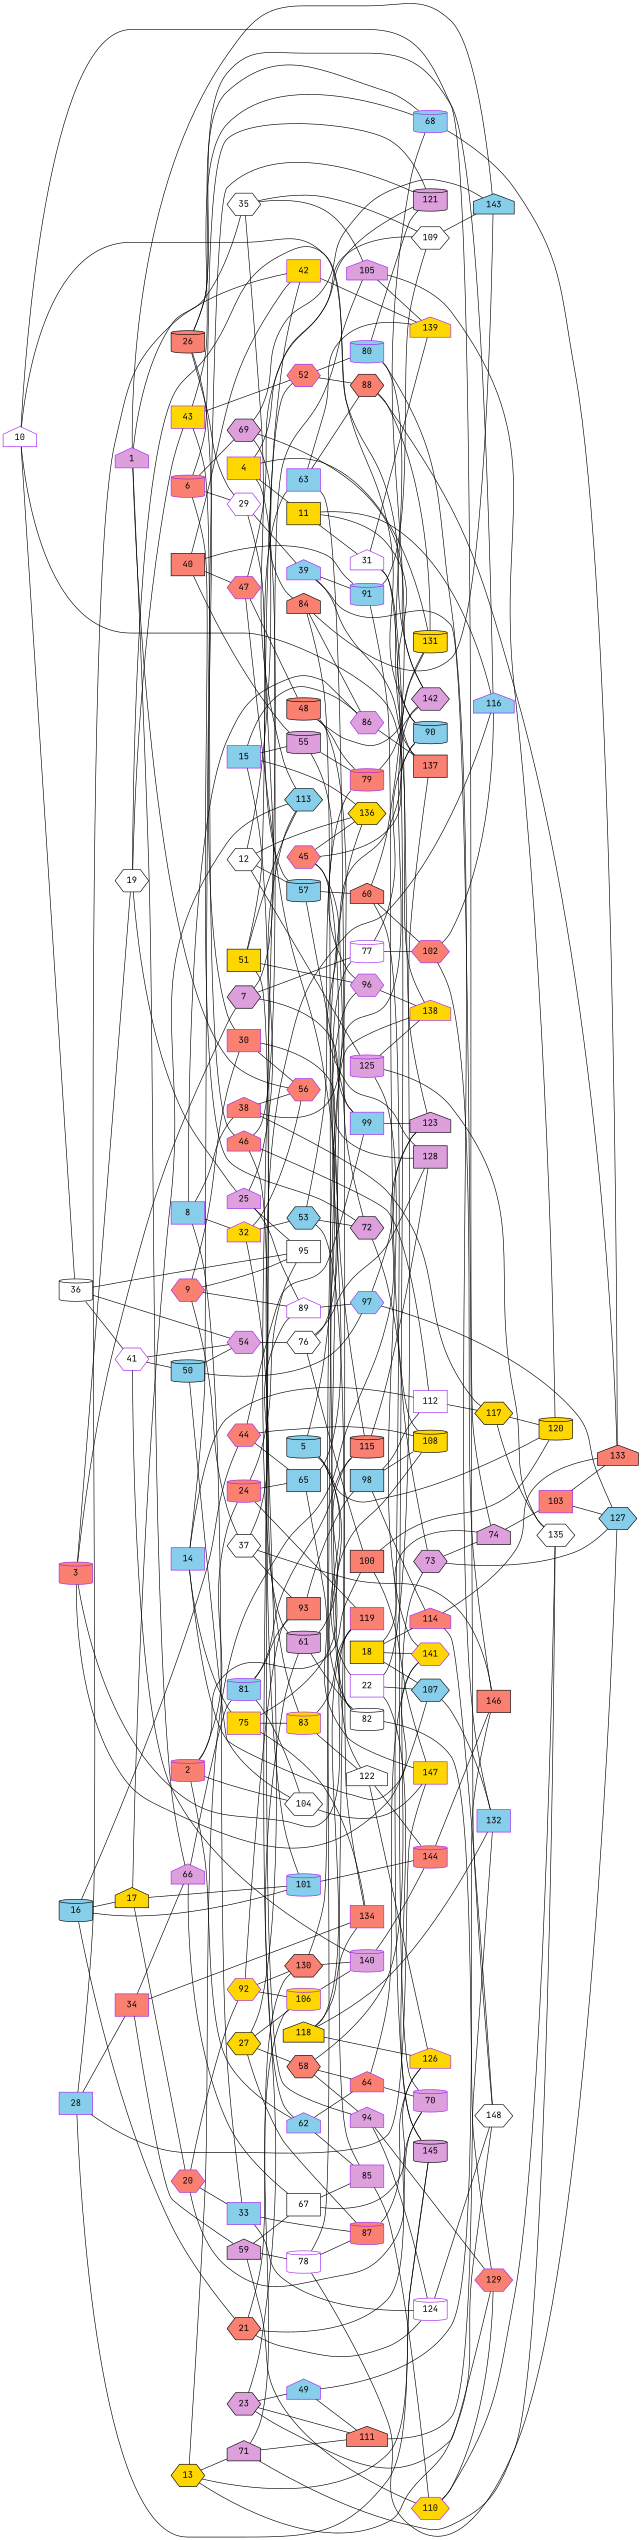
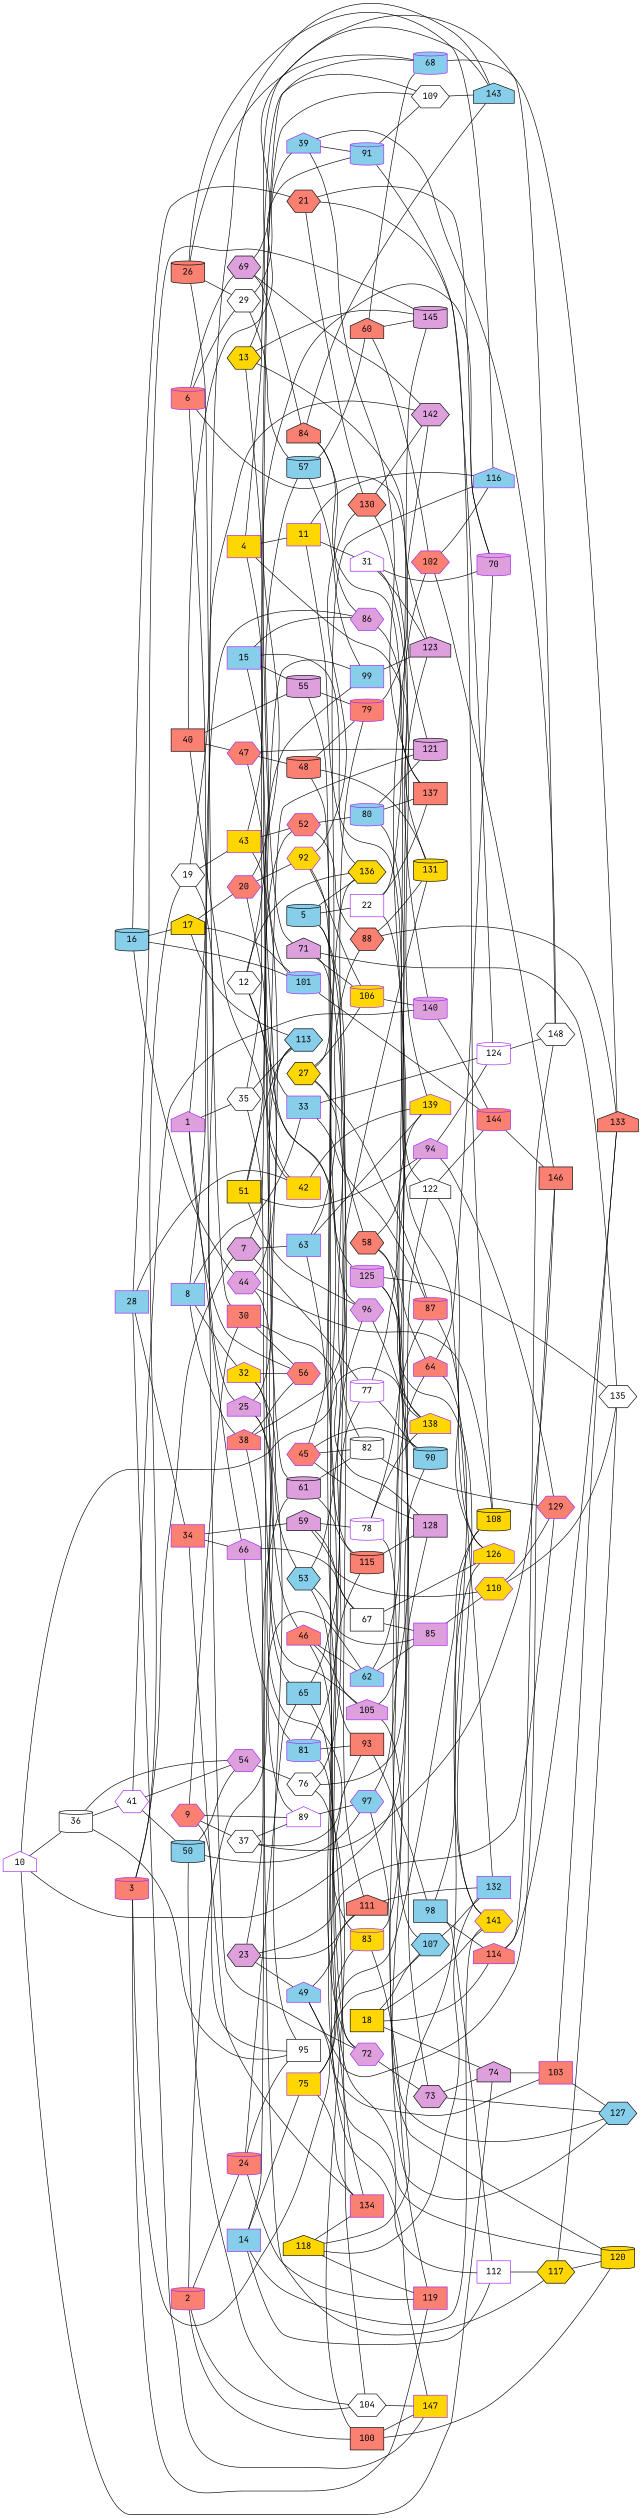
node "29": color purple -> black
node "11": color black -> purple
node "72": color black -> purple
node "44": fillcolor salmon -> plum
edge "49" -- "103": added
